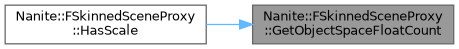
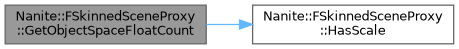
edge "Nanite::FSkinnedSceneProxy ::HasScale" -> "Nanite::FSkinnedSceneProxy ::GetObjectSpaceFloatCount": reversed
